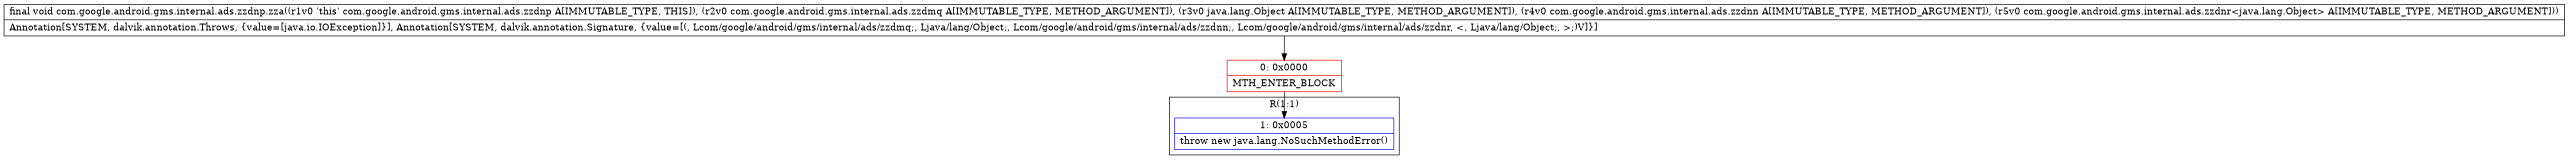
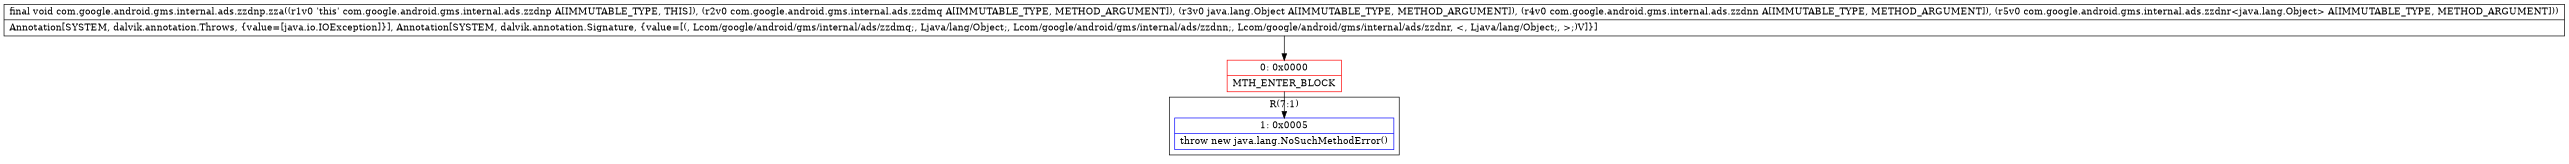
cluster "R(1:1)": label "R(1:1)" -> "R(7:1)"
